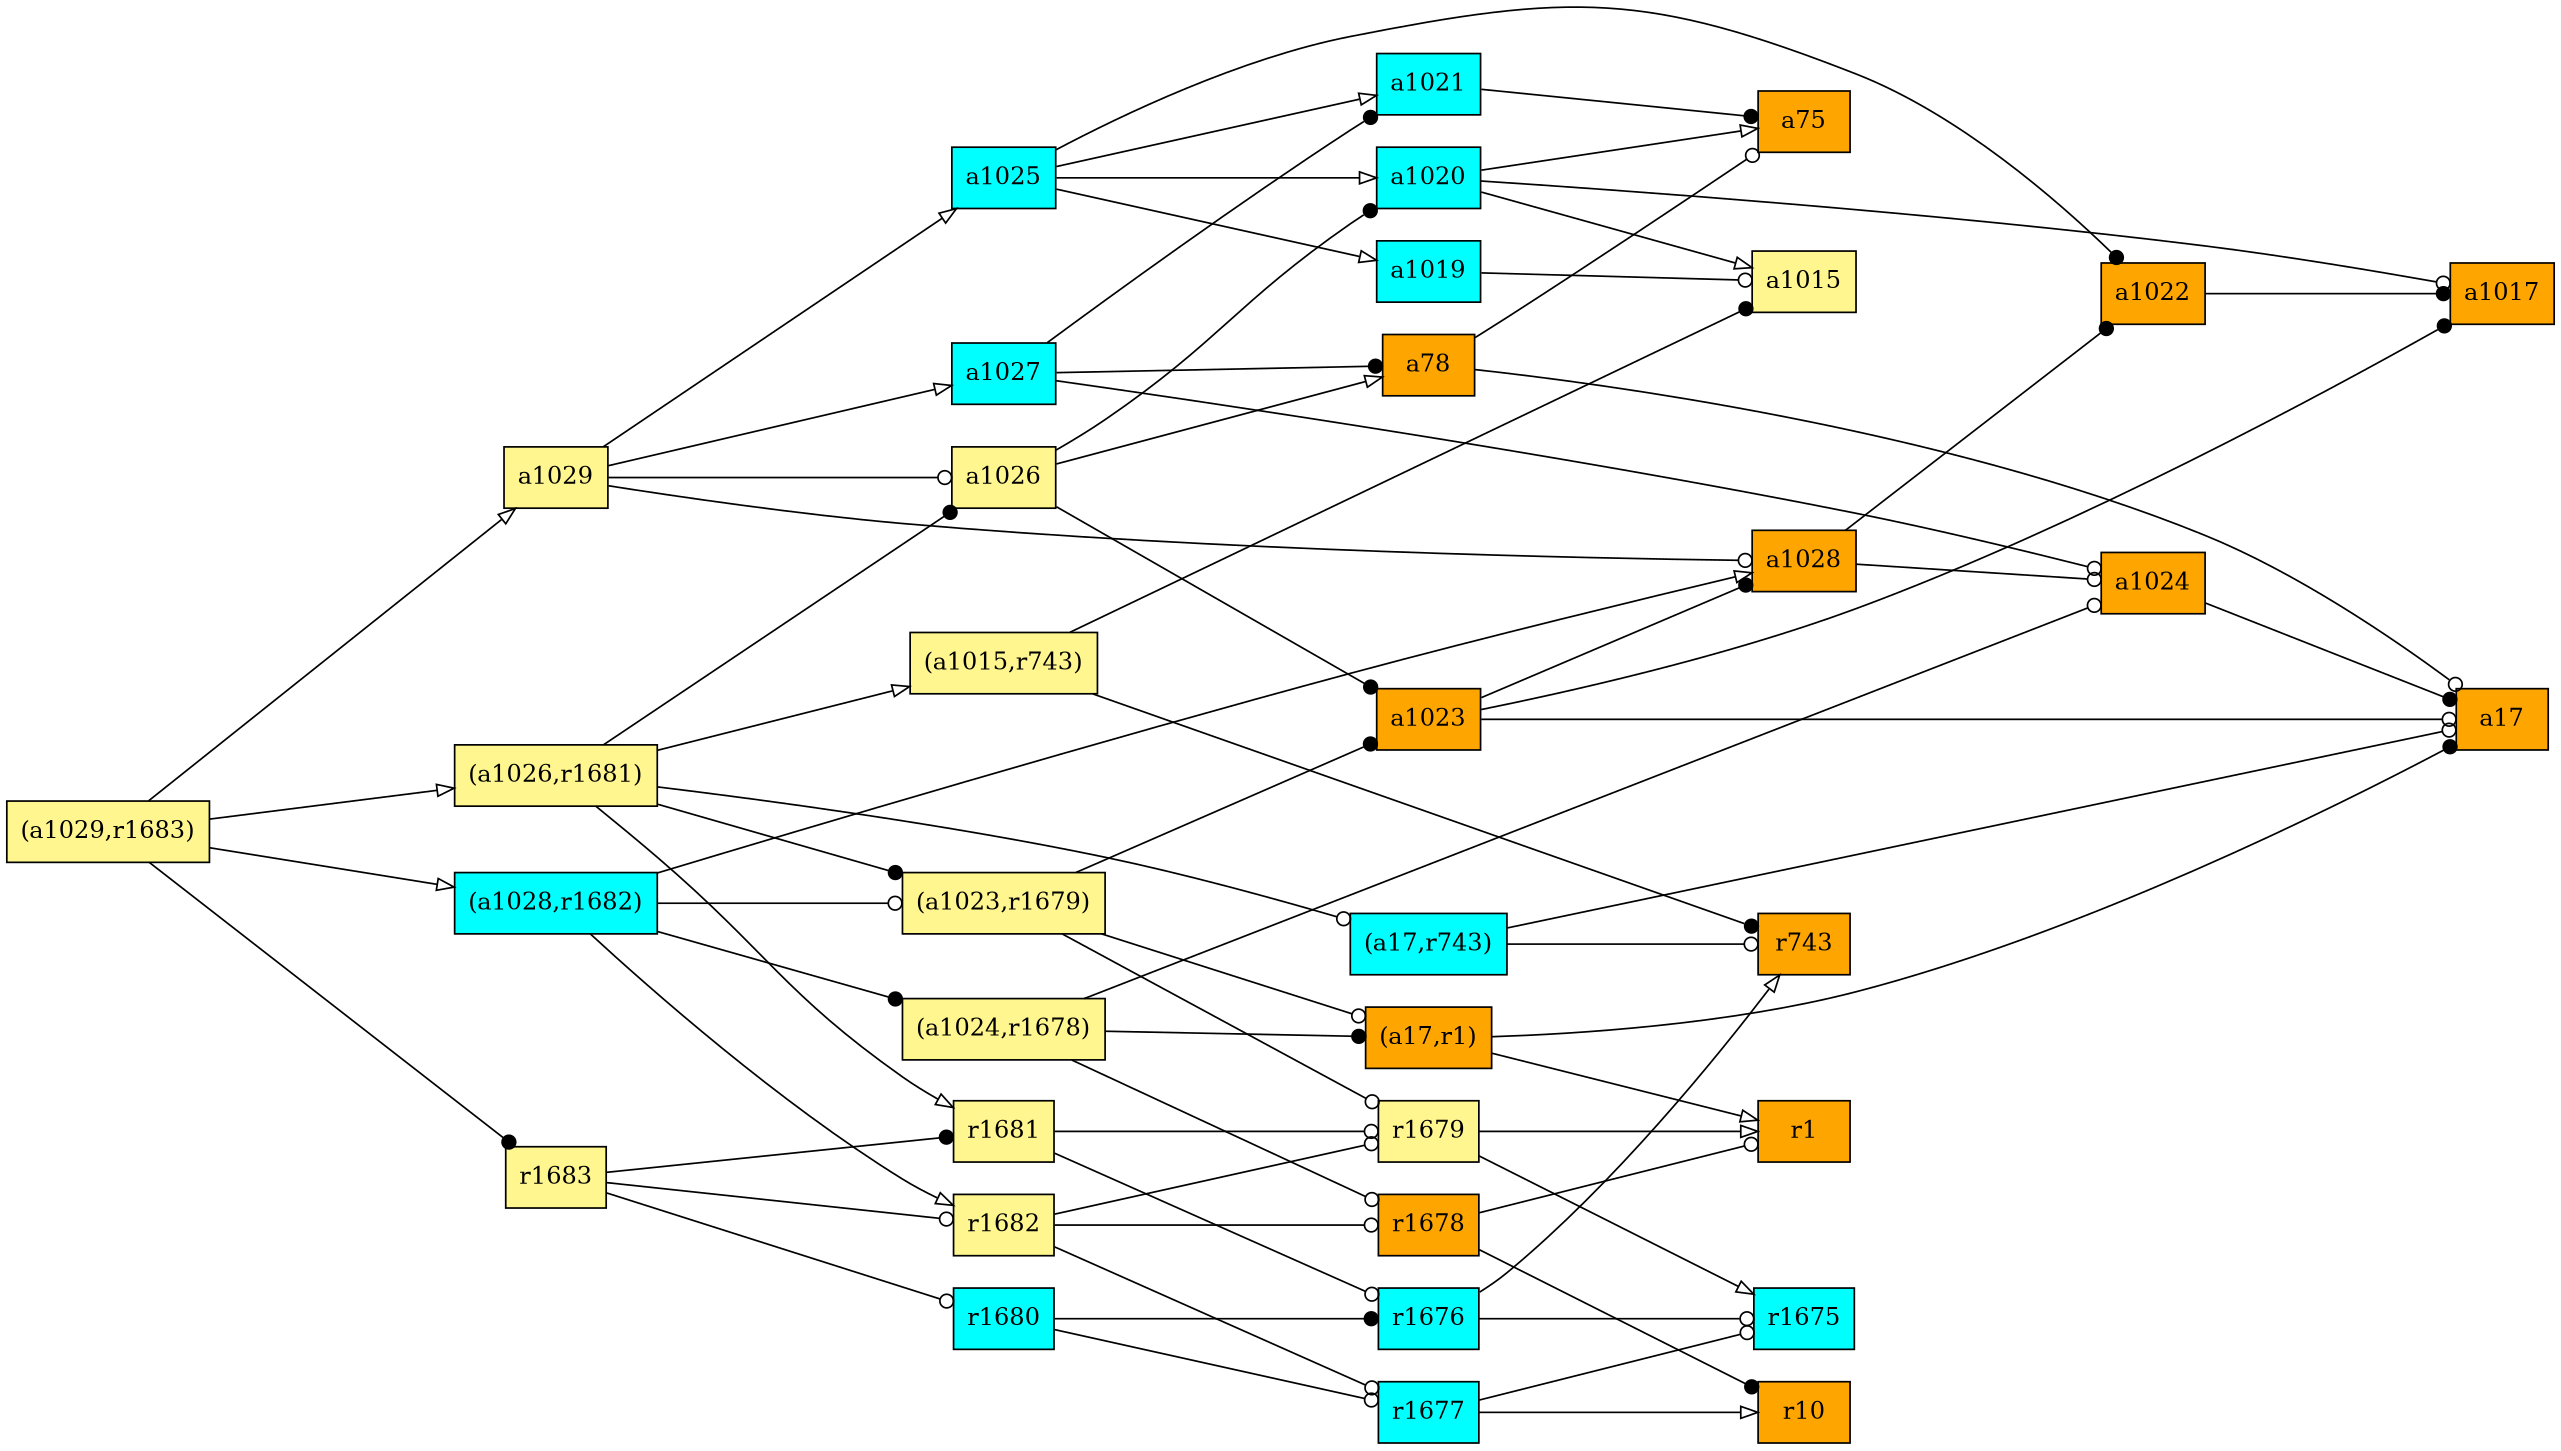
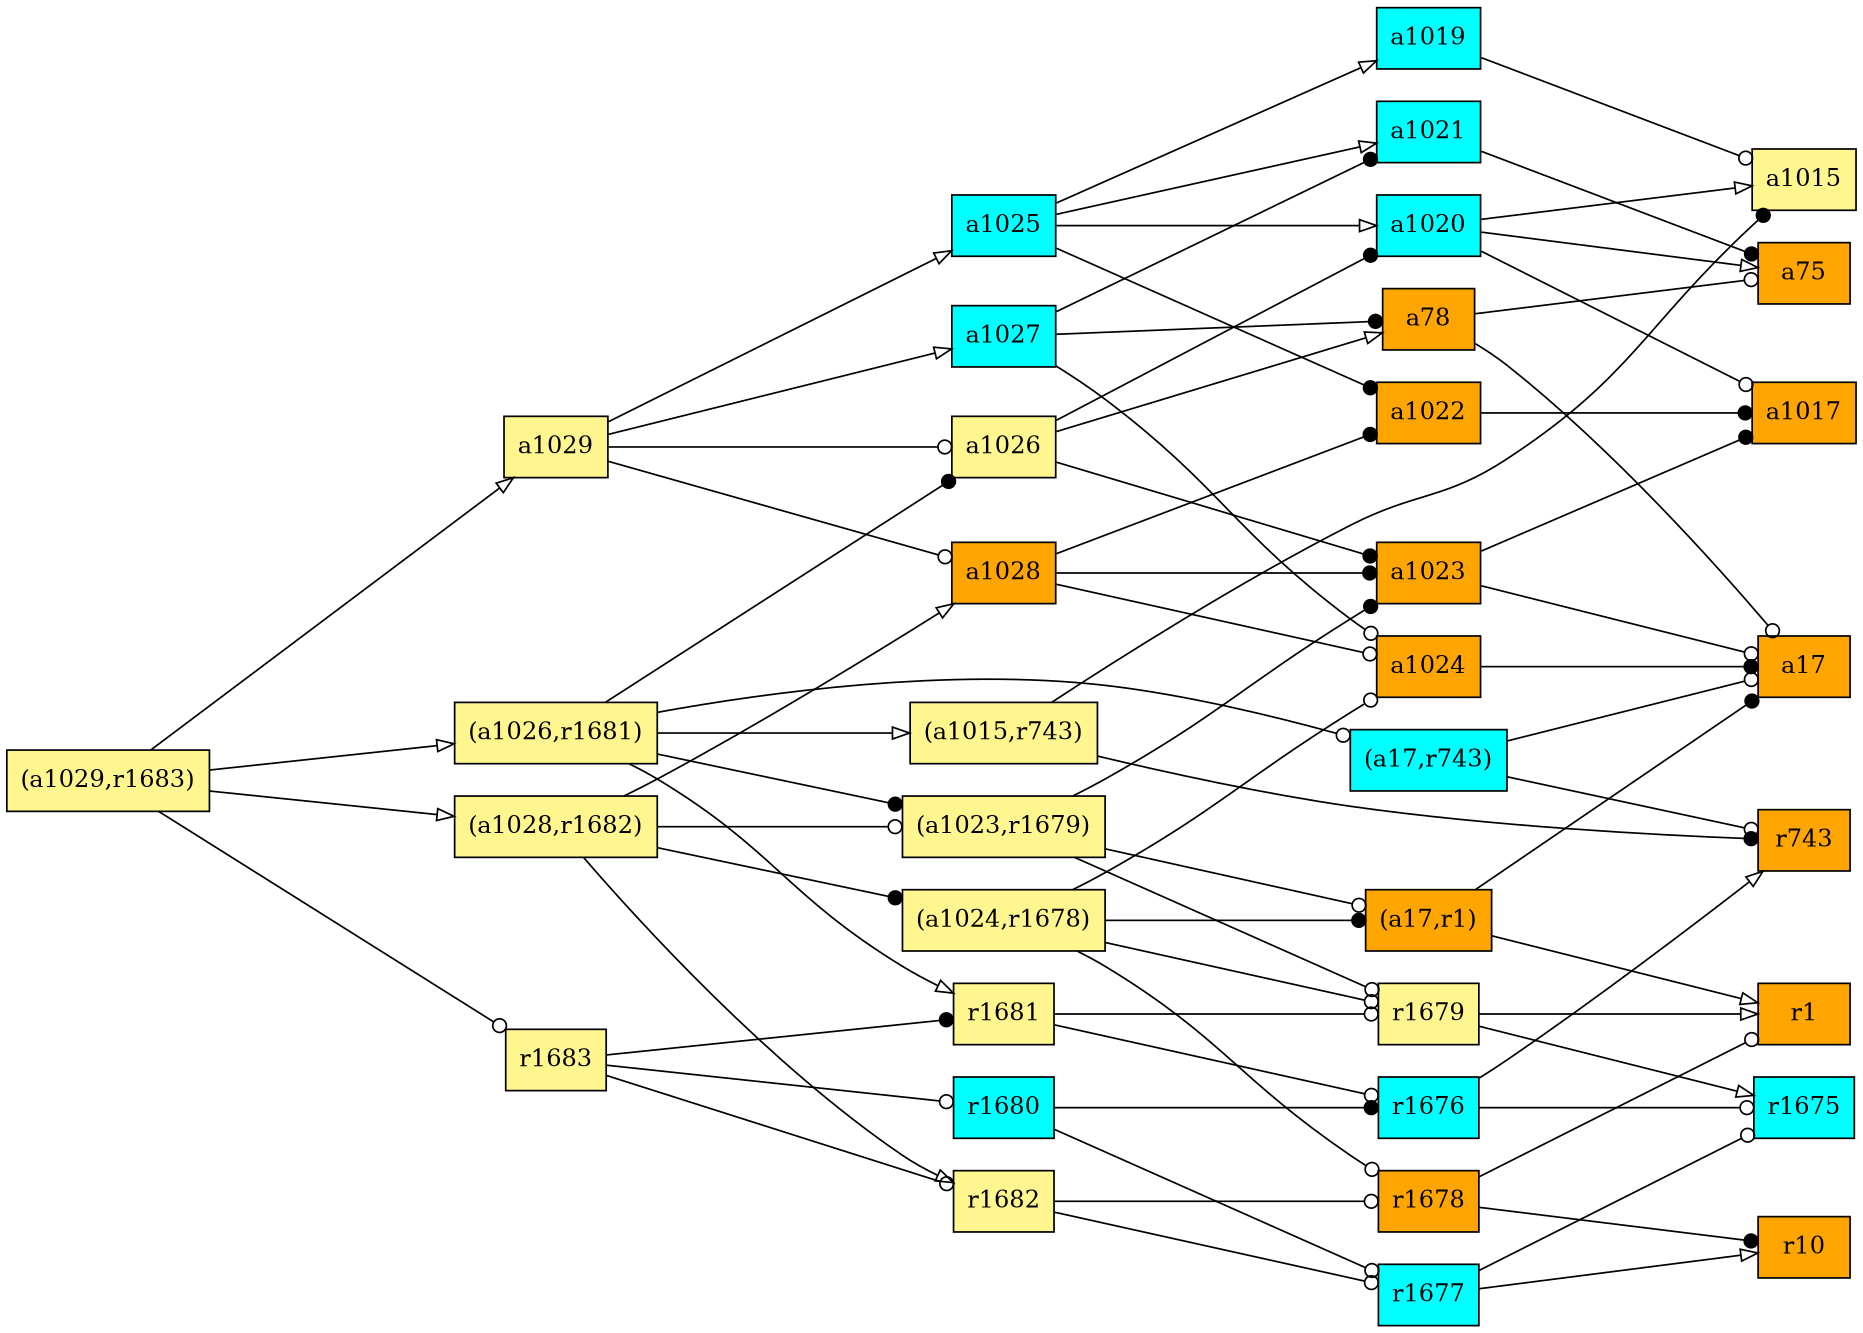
edge "a1023" -> "a1028": reversed
node "(a1028,r1682)": fillcolor cyan -> khaki1
edge "(a1029,r1683)" -> "r1683": arrowhead dot -> odot
edge "r1682" -> "r1679": now "(a1024,r1678)" -> "r1679"
